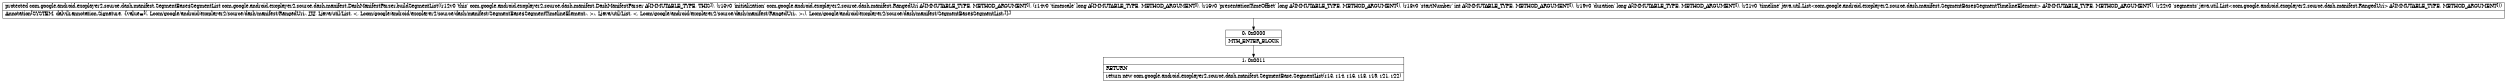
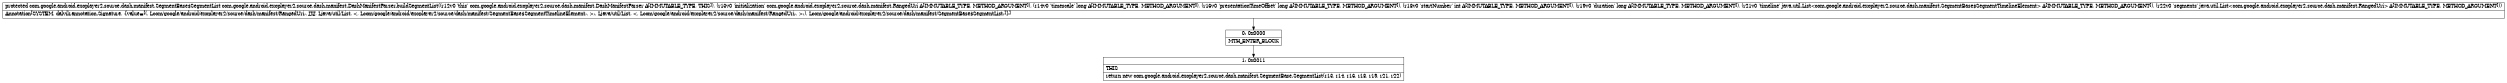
node "1: 0x0011": text "RETURN" -> "THIS"
